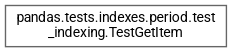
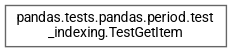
node "pandas.tests.indexes.period.test _indexing.TestGetItem": label "pandas.tests.indexes.period.test _indexing.TestGetItem" -> "pandas.tests.pandas.period.test _indexing.TestGetItem"
